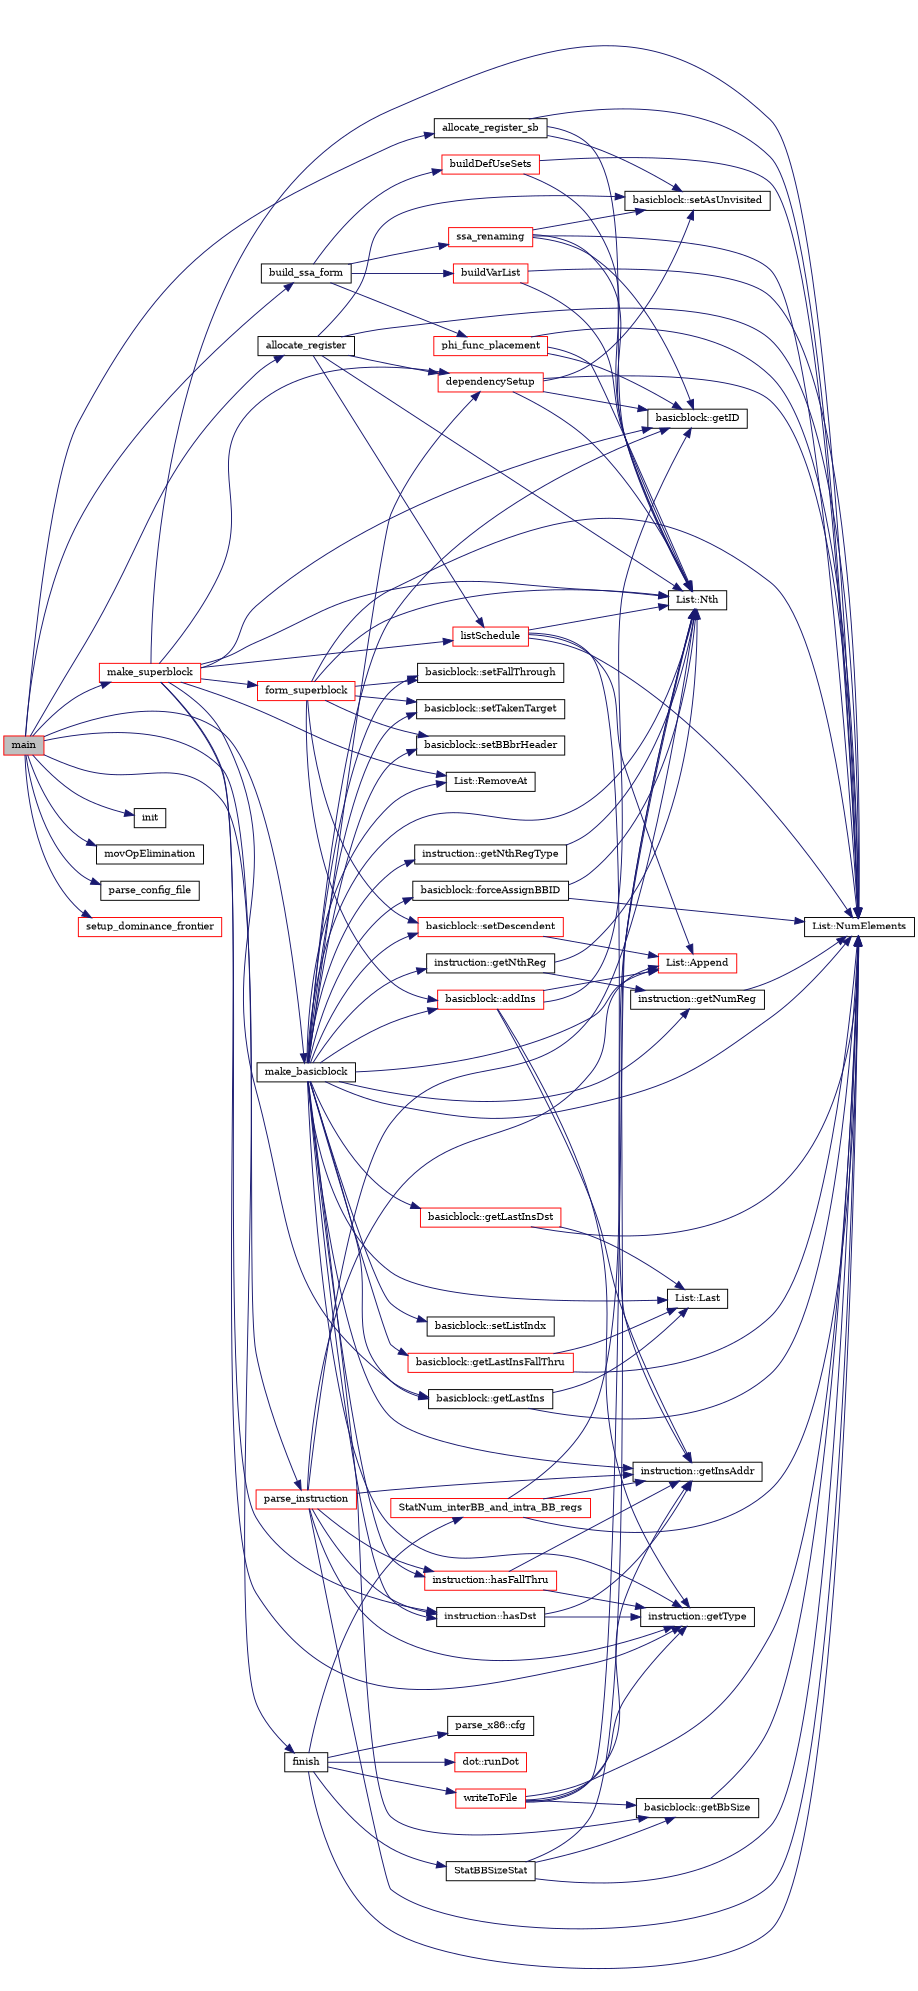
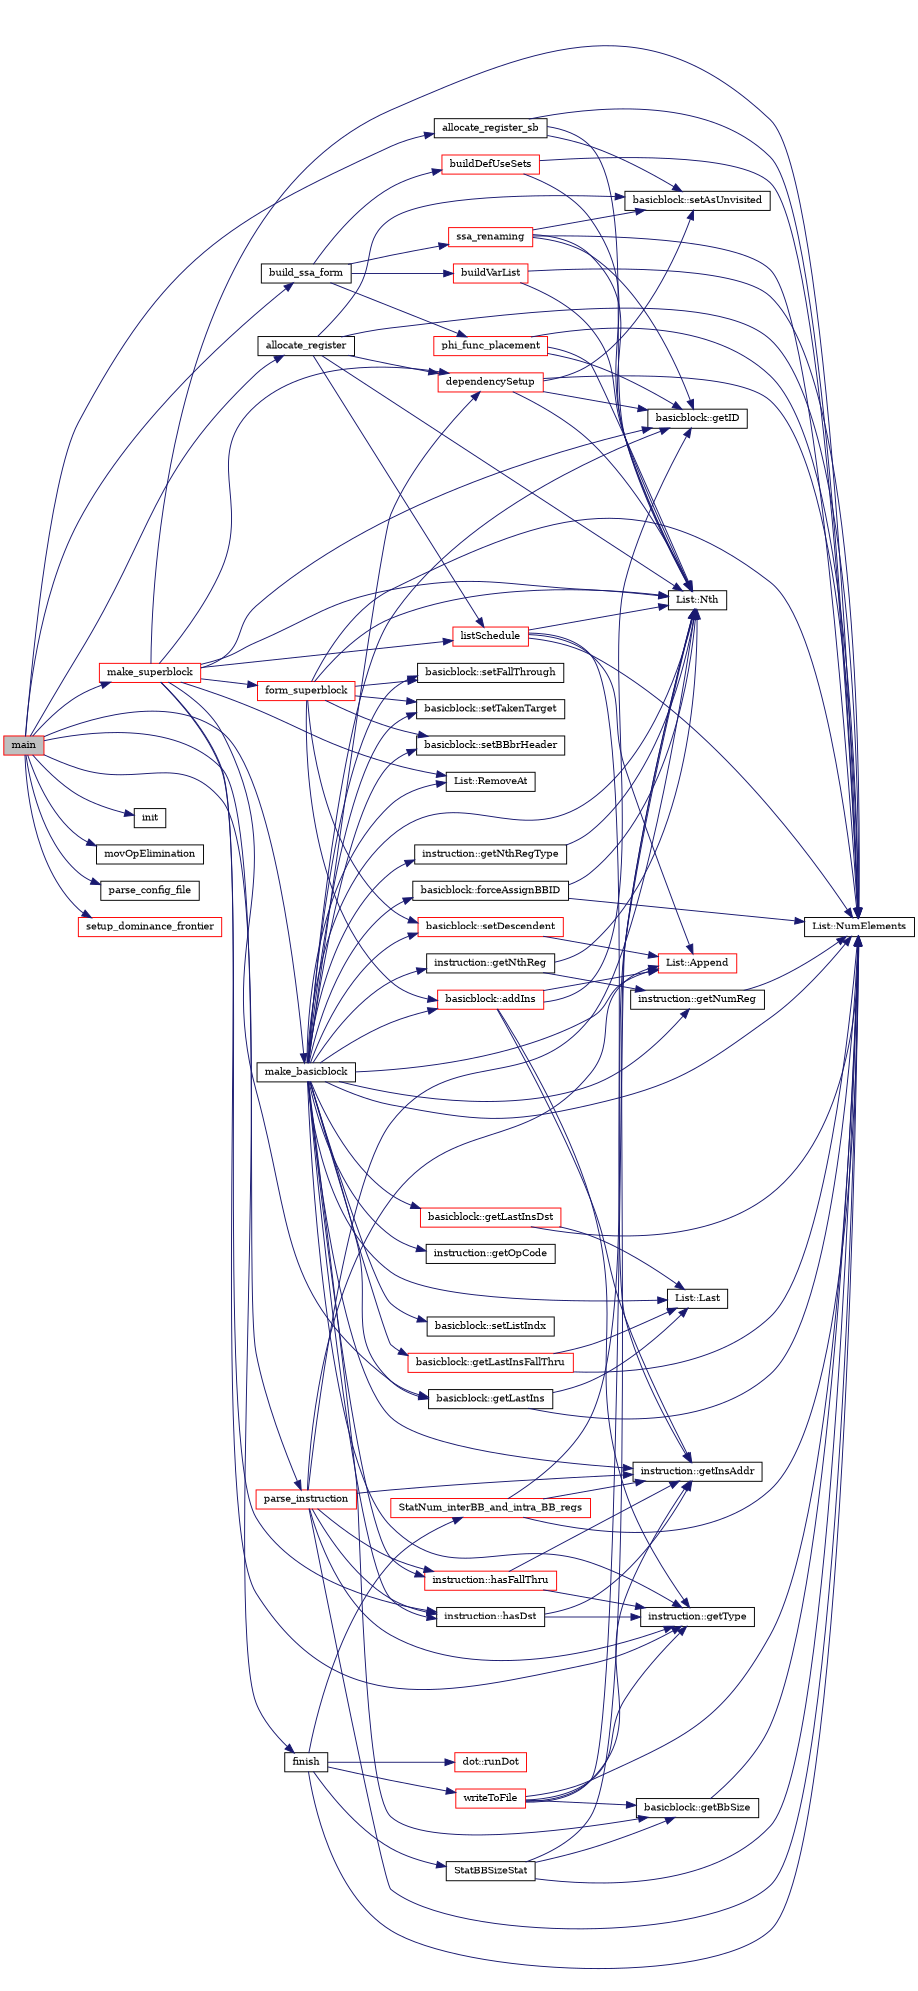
node "instruction::getOpCode": added
node "parse_x86::cfg": removed
